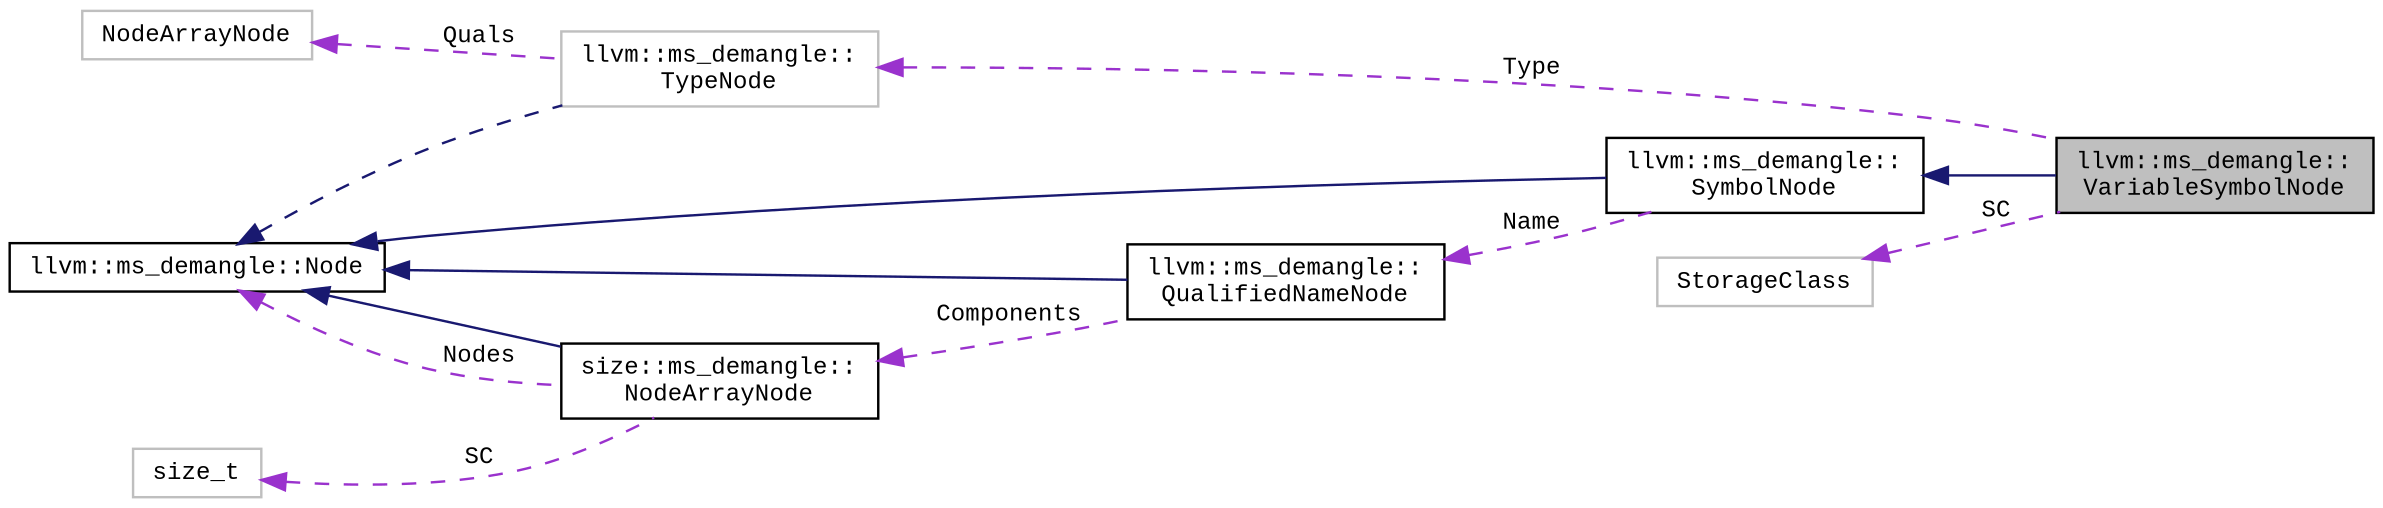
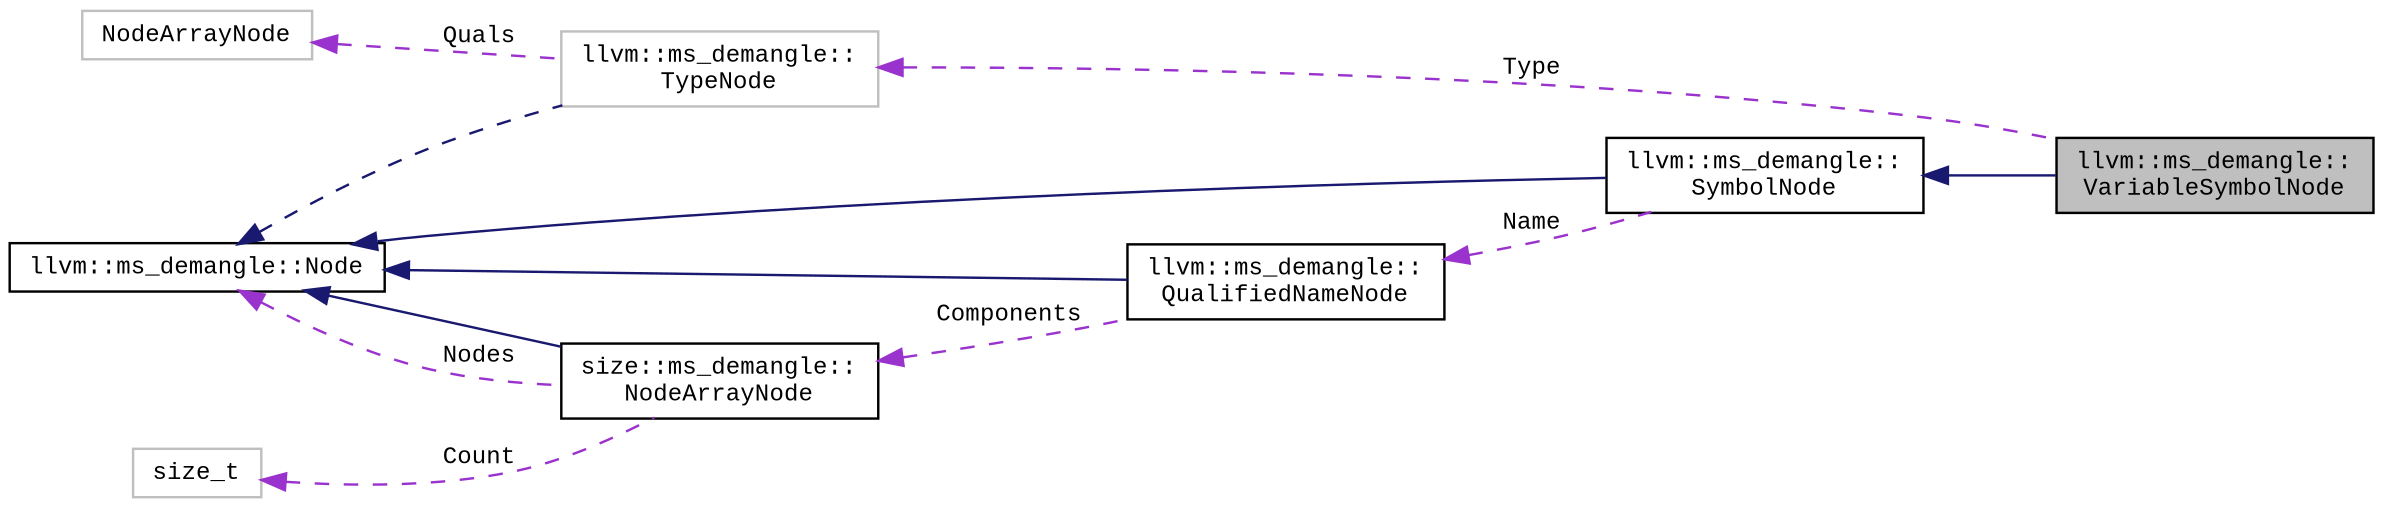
node "StorageClass": removed
edge "size::ms_demangle:: NodeArrayNode" -> "size_t": label " SC" -> " Count"
